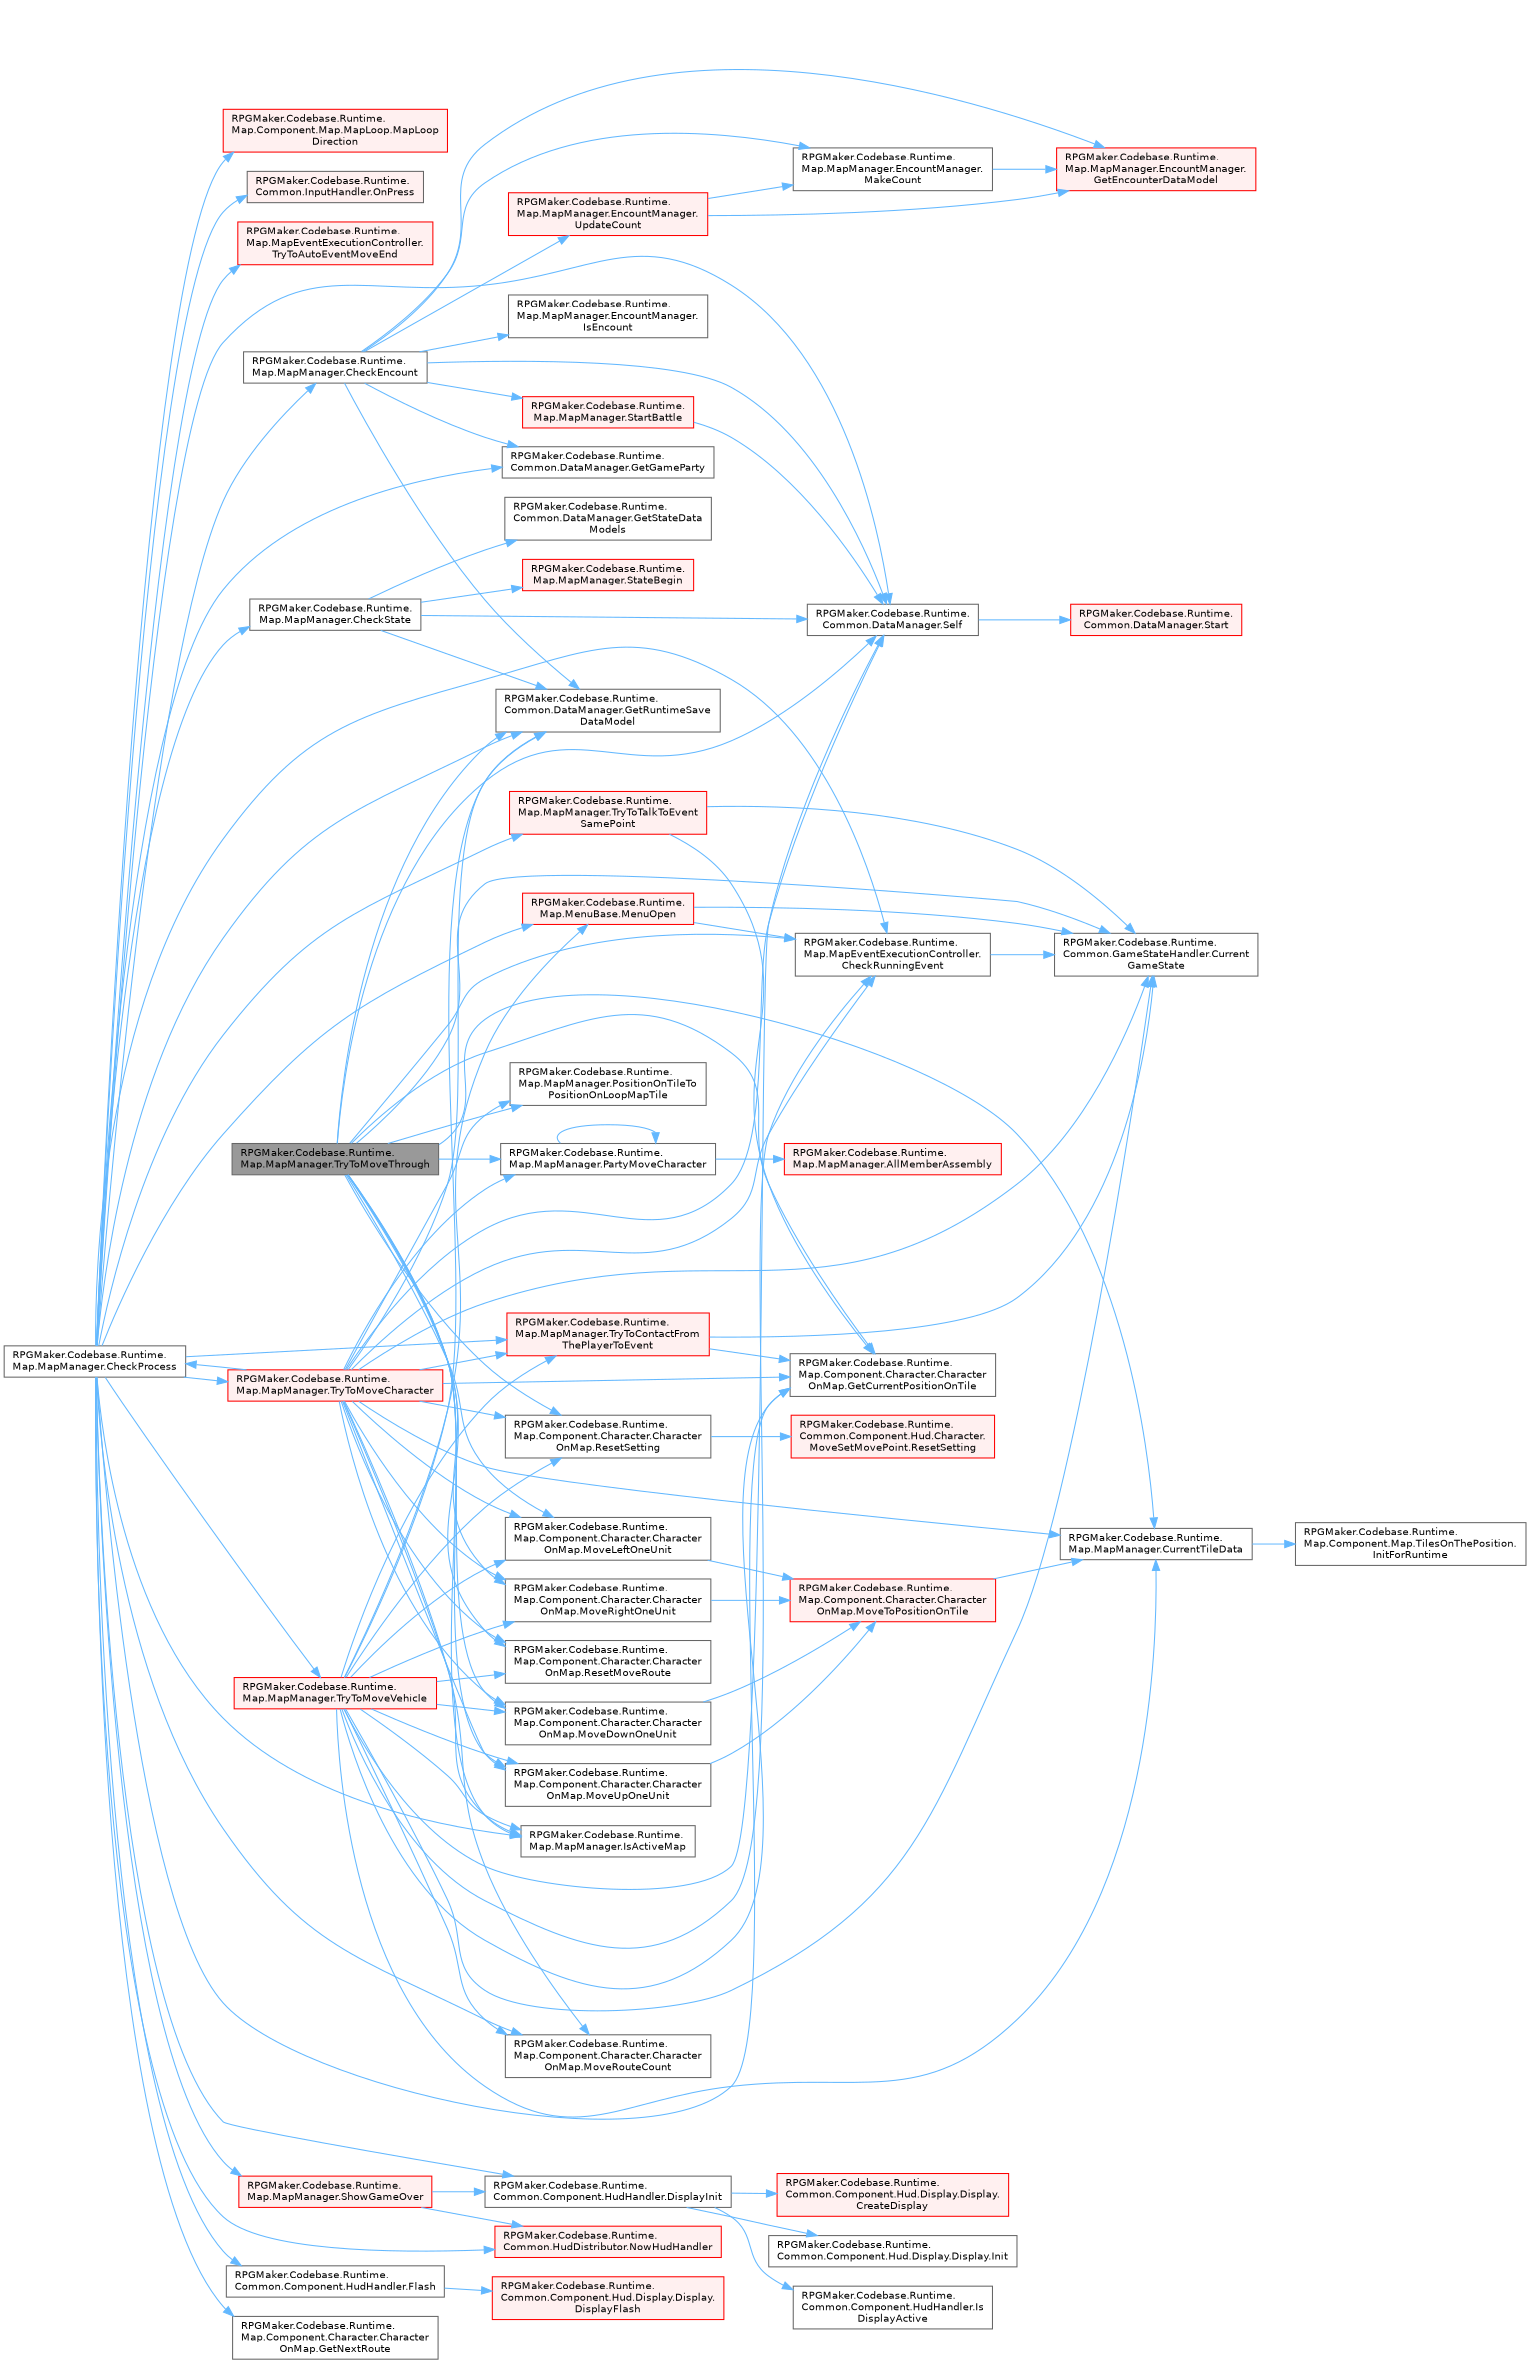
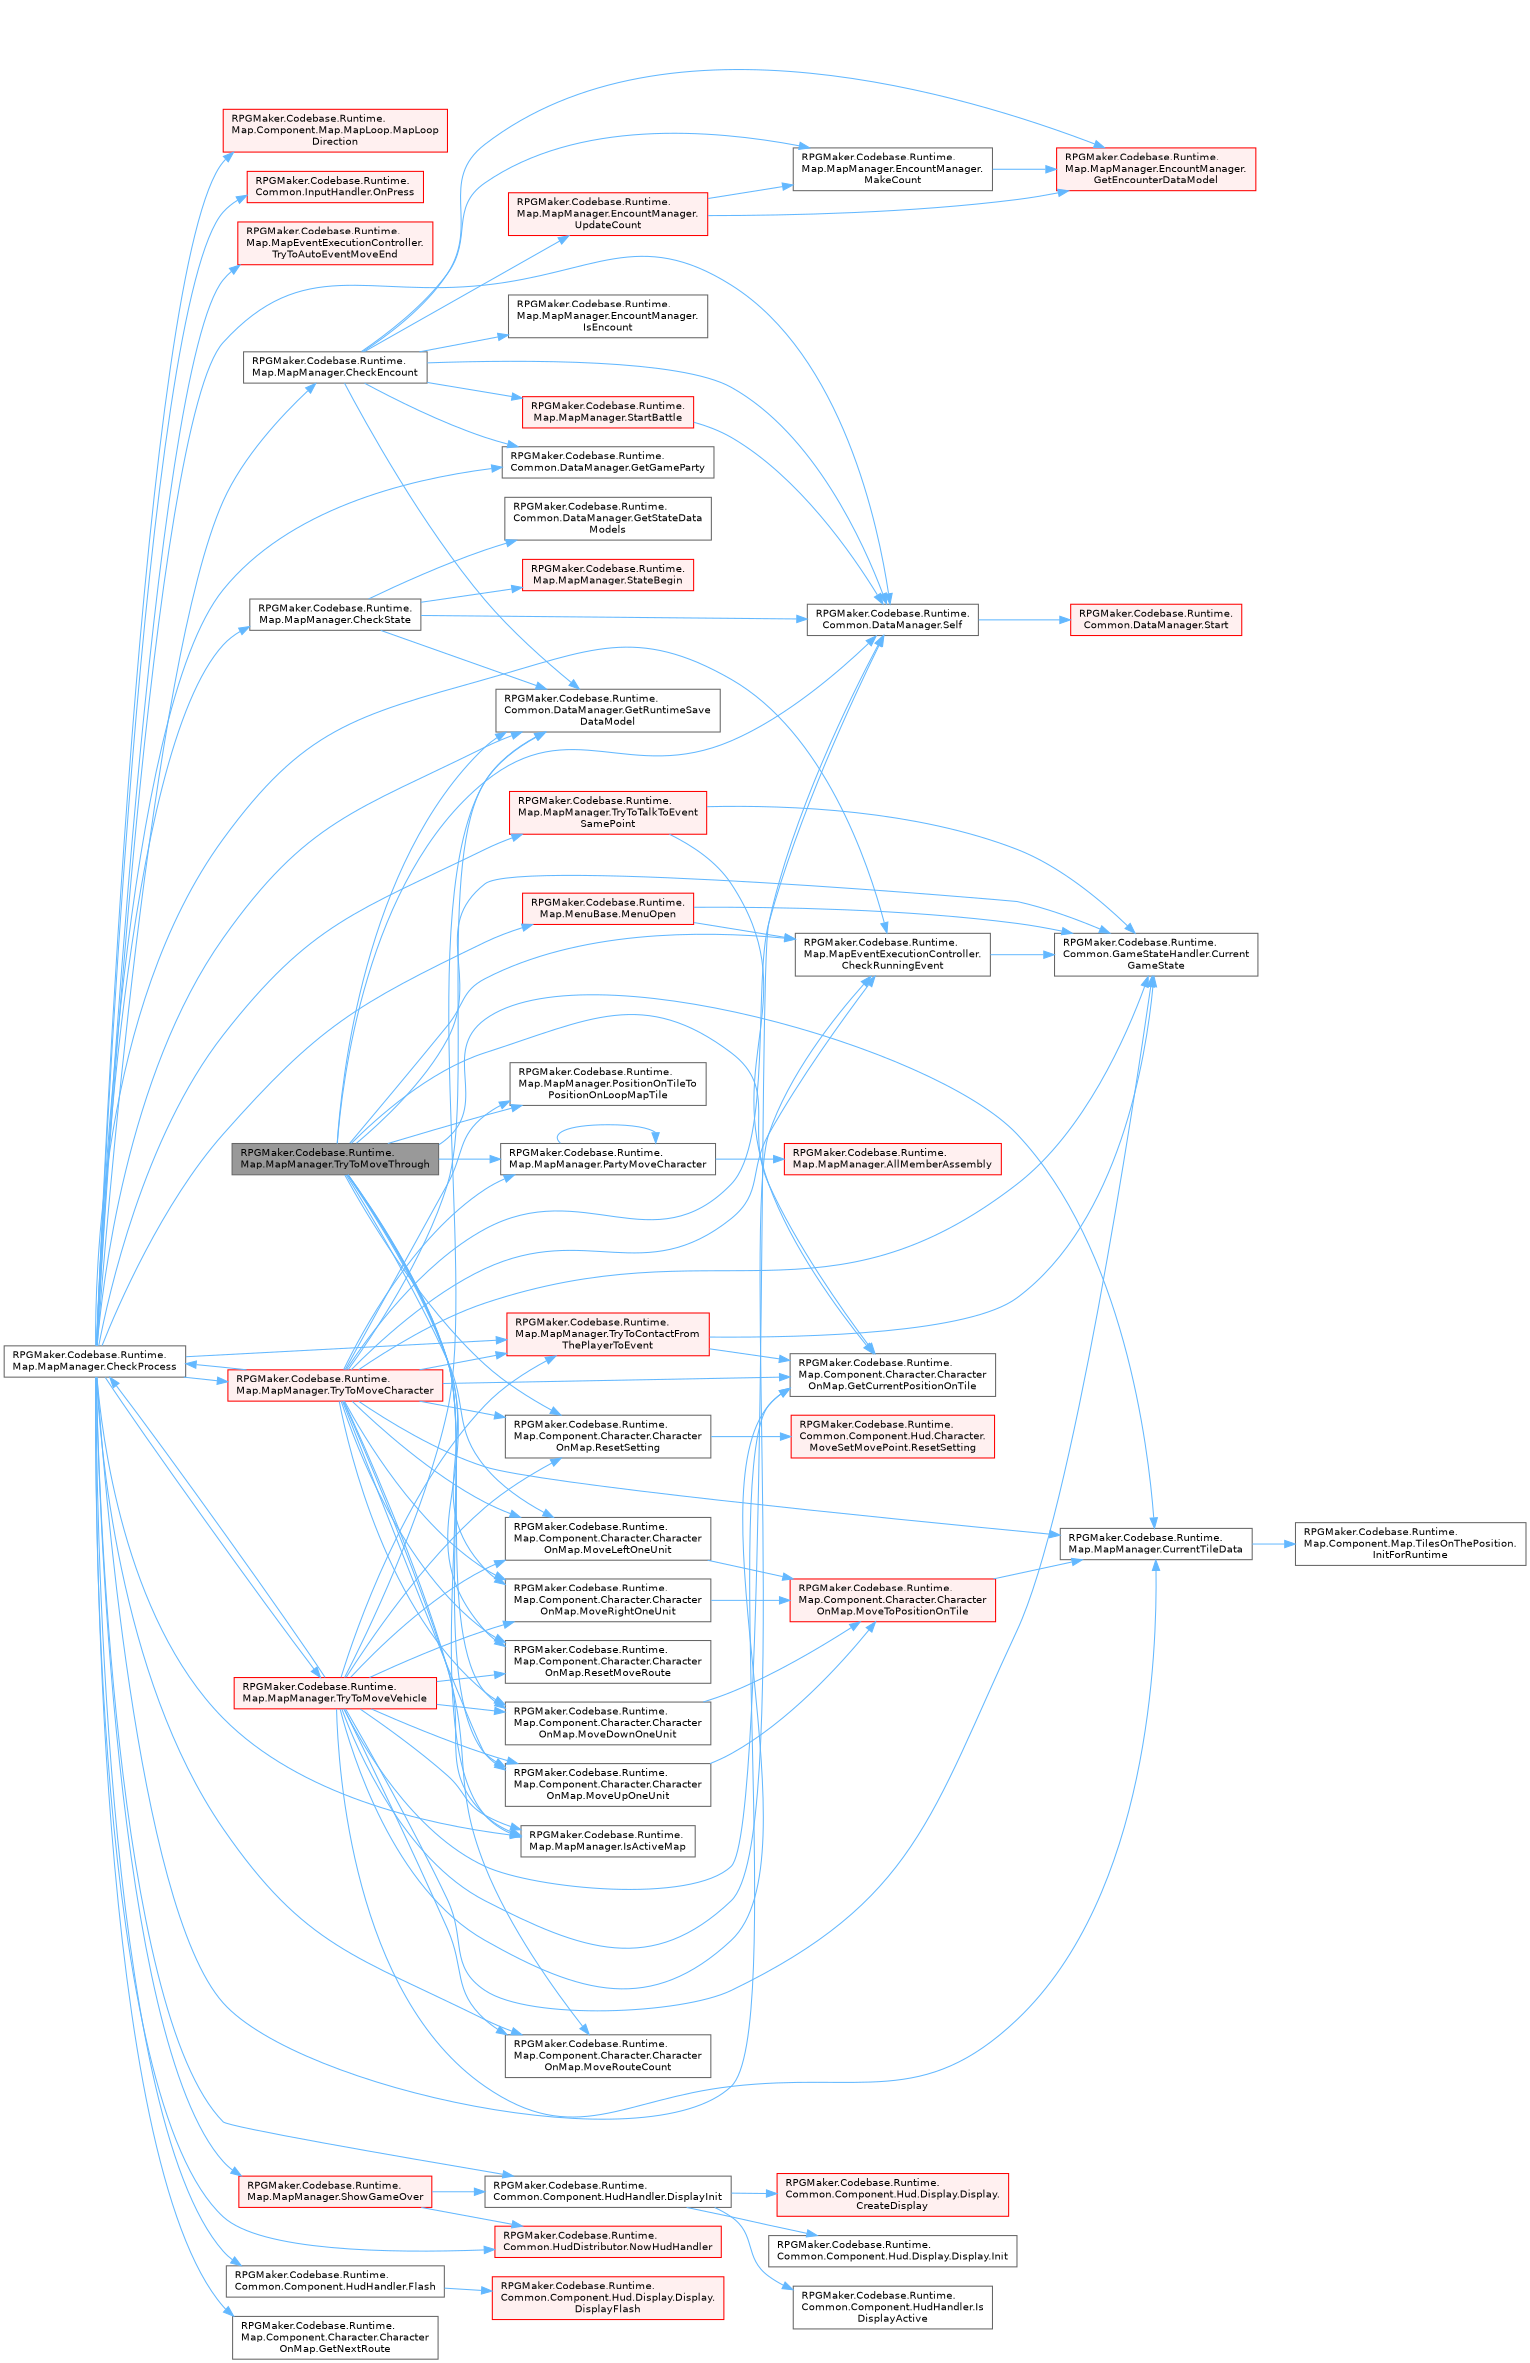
node "RPGMaker.Codebase.Runtime. Common.InputHandler.OnPress": color grey40 -> red
edge "RPGMaker.Codebase.Runtime. Map.MapManager.TryToMoveVehicle" -> "RPGMaker.Codebase.Runtime. Map.MenuBase.MenuOpen": now "RPGMaker.Codebase.Runtime. Map.MapManager.TryToMoveVehicle" -> "RPGMaker.Codebase.Runtime. Map.MapManager.CheckProcess"
